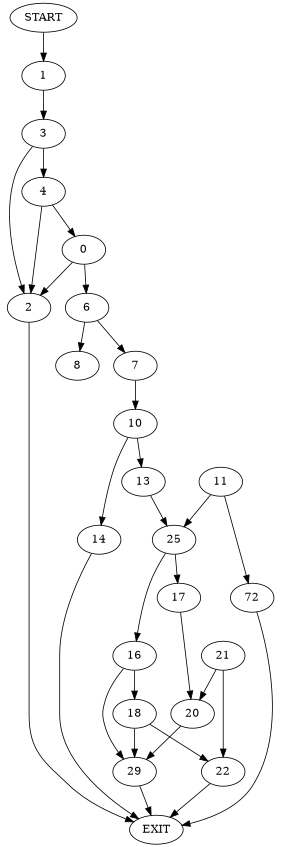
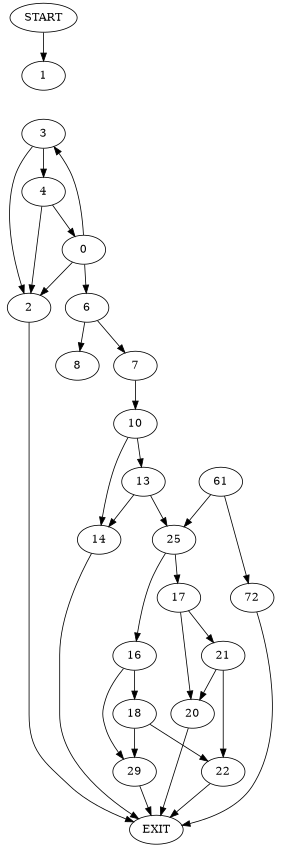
edge "1" -> "3": now "0" -> "3"
node "11": label "11" -> "61"
edge "13" -> "14": added
edge "17" -> "21": added
edge "20" -> "29": now "20" -> "EXIT"
